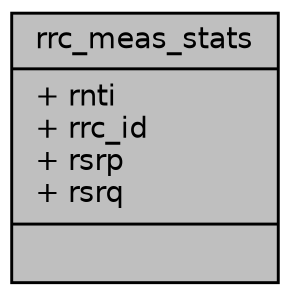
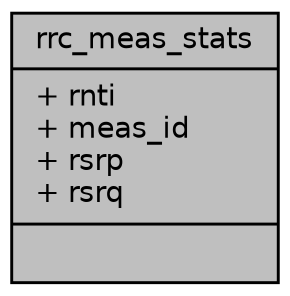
node "rrc_meas_stats": text "+ rrc_id" -> "+ meas_id"
